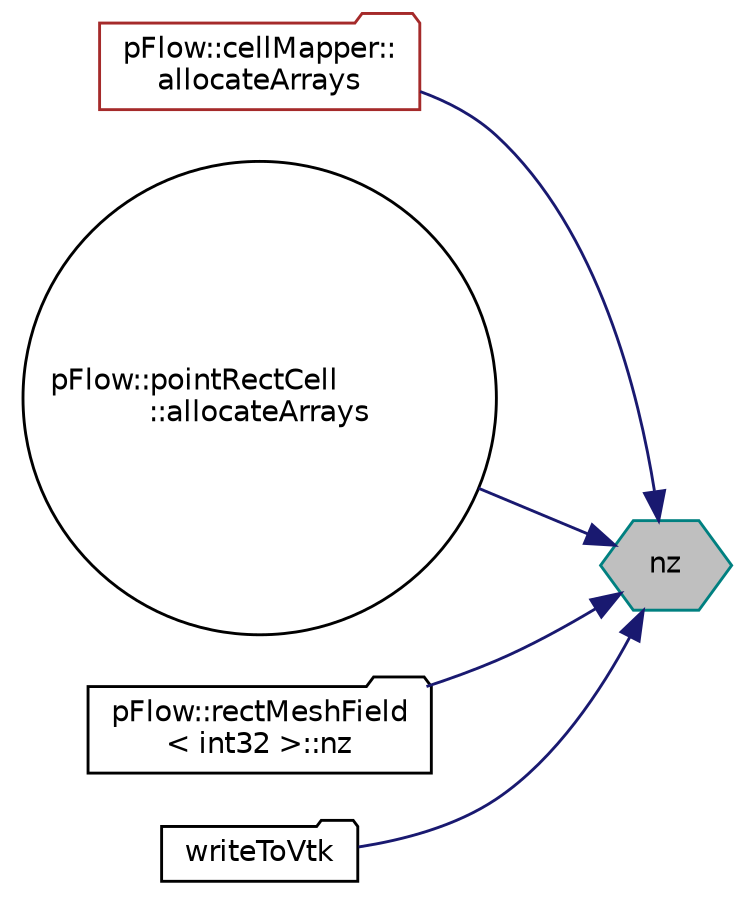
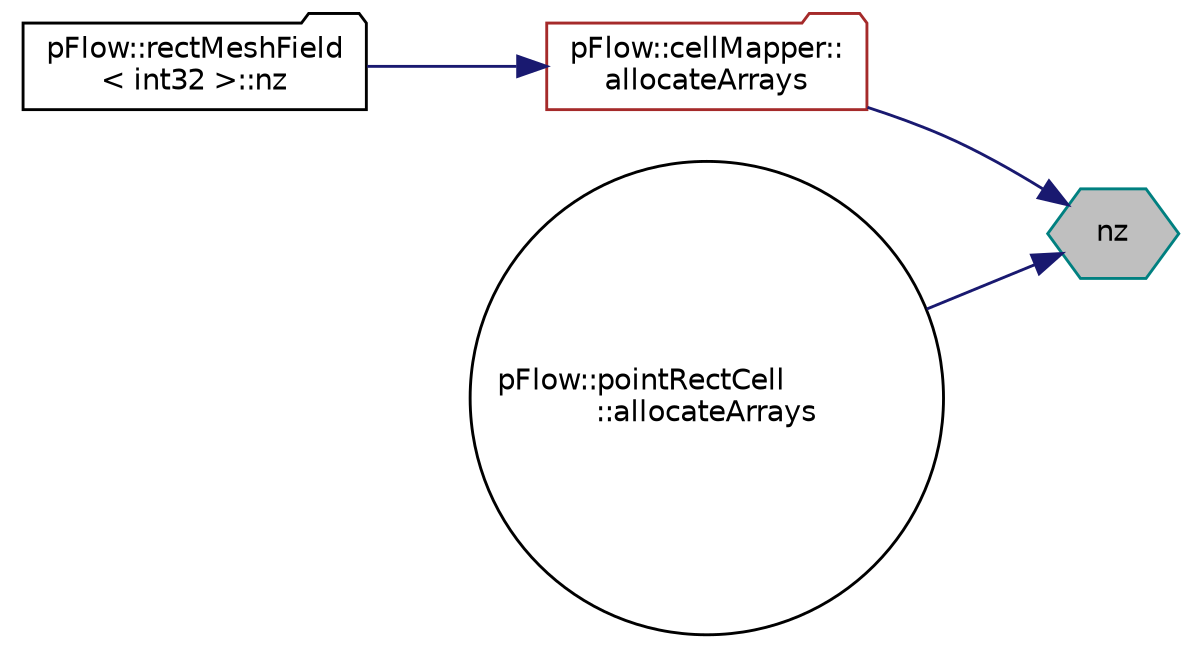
edge "pFlow::rectMeshField < int32 >::nz" -> "nz": now "pFlow::rectMeshField < int32 >::nz" -> "pFlow::cellMapper:: allocateArrays"
node "writeToVtk": removed
